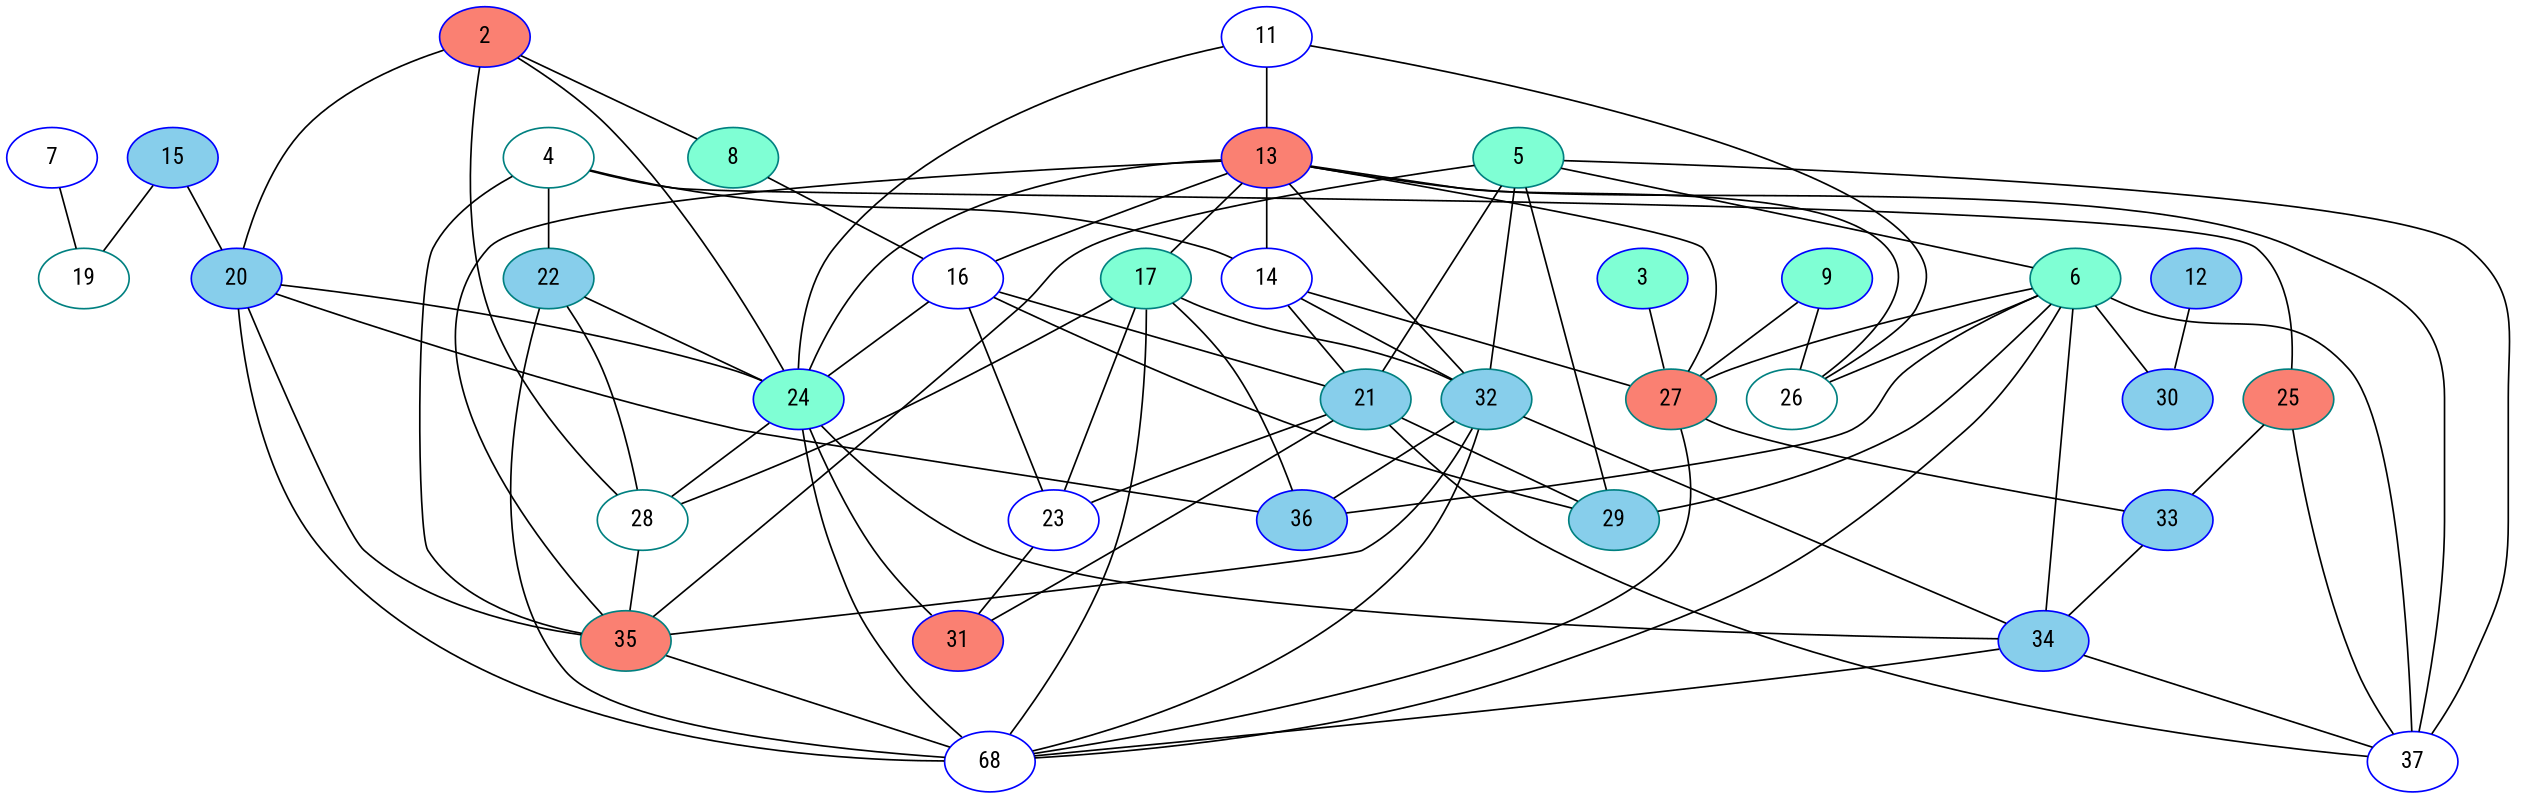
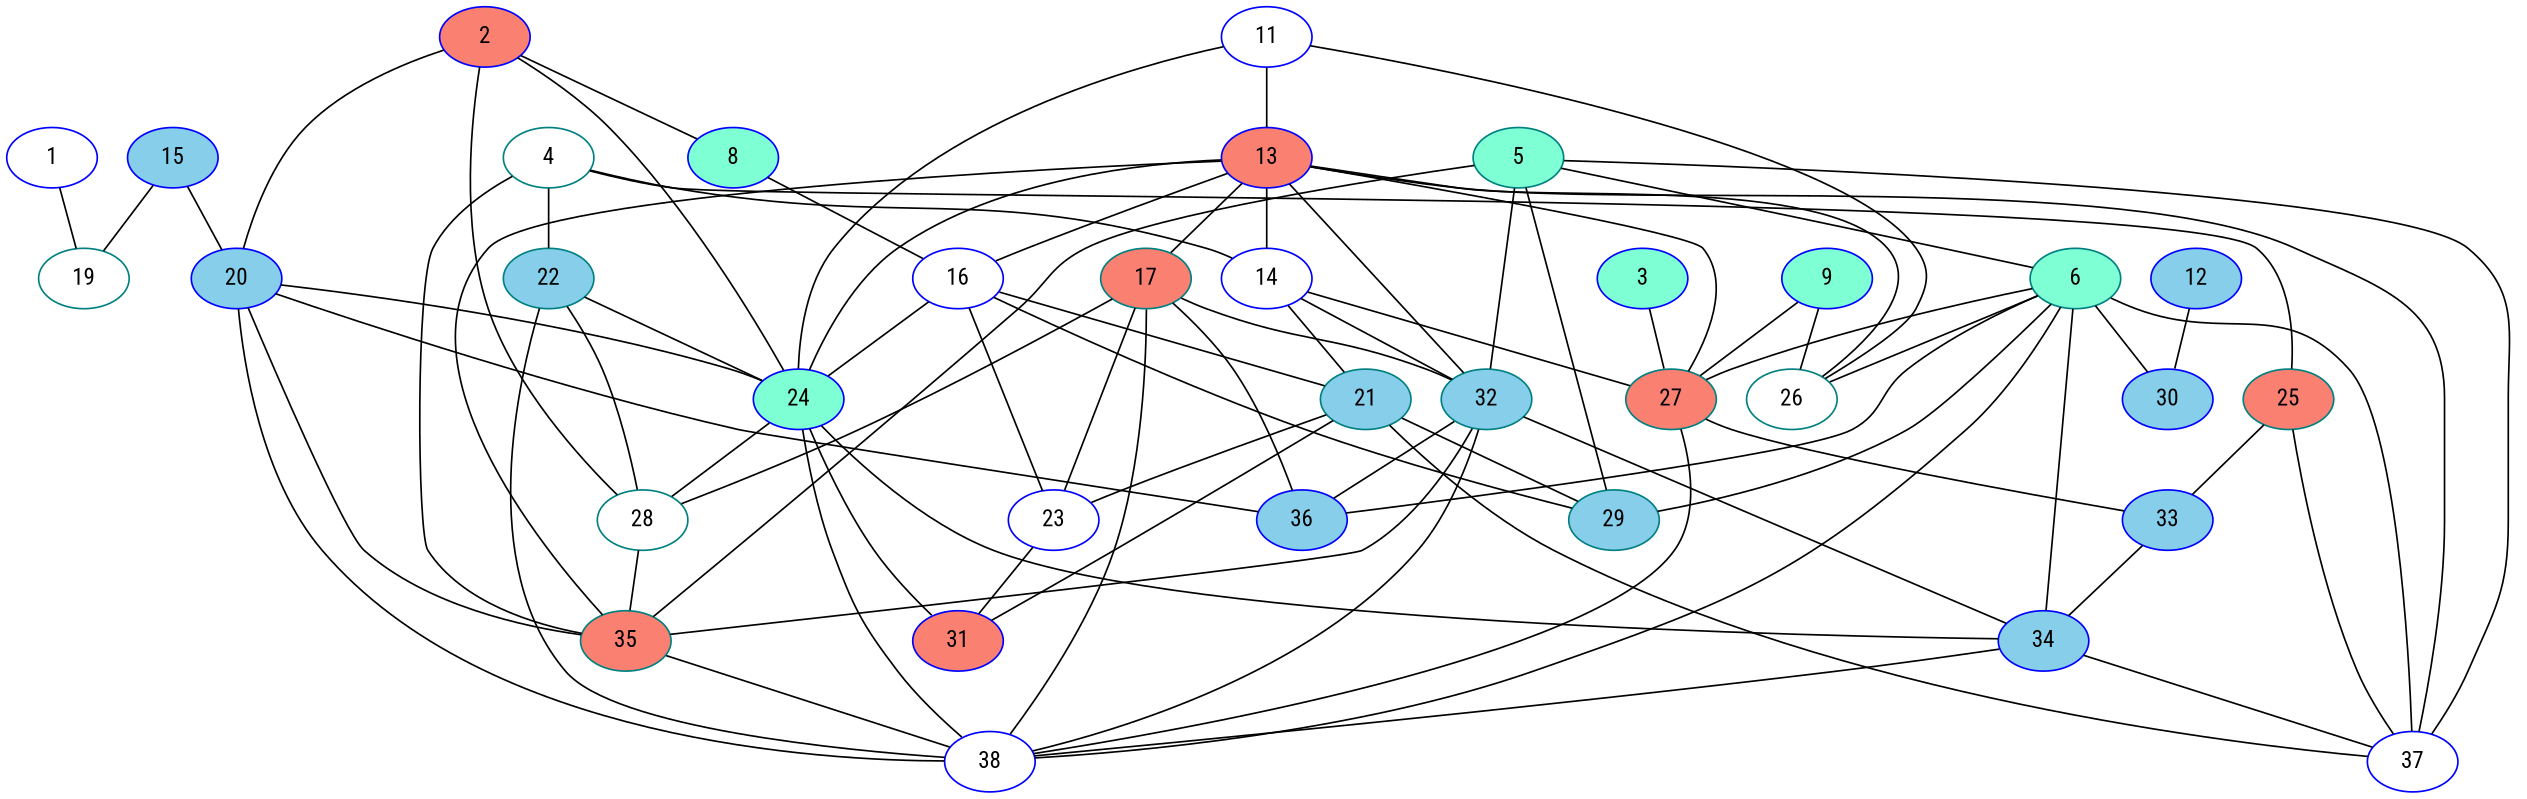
node "7": label "7" -> "1"
node "8": color teal -> blue
edge "5" -- "21": removed
node "17": fillcolor aquamarine -> salmon
node "68": label "68" -> "38"
